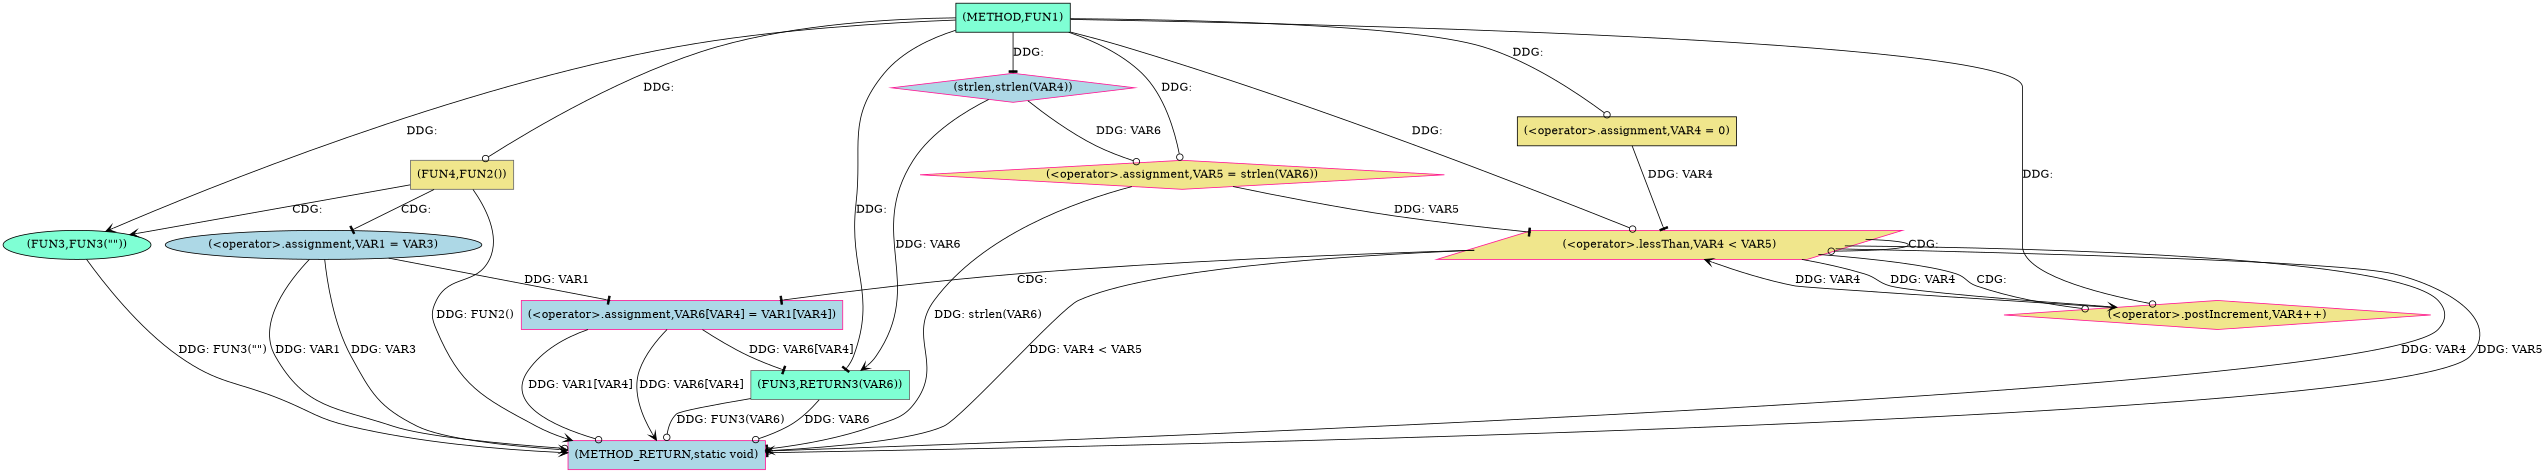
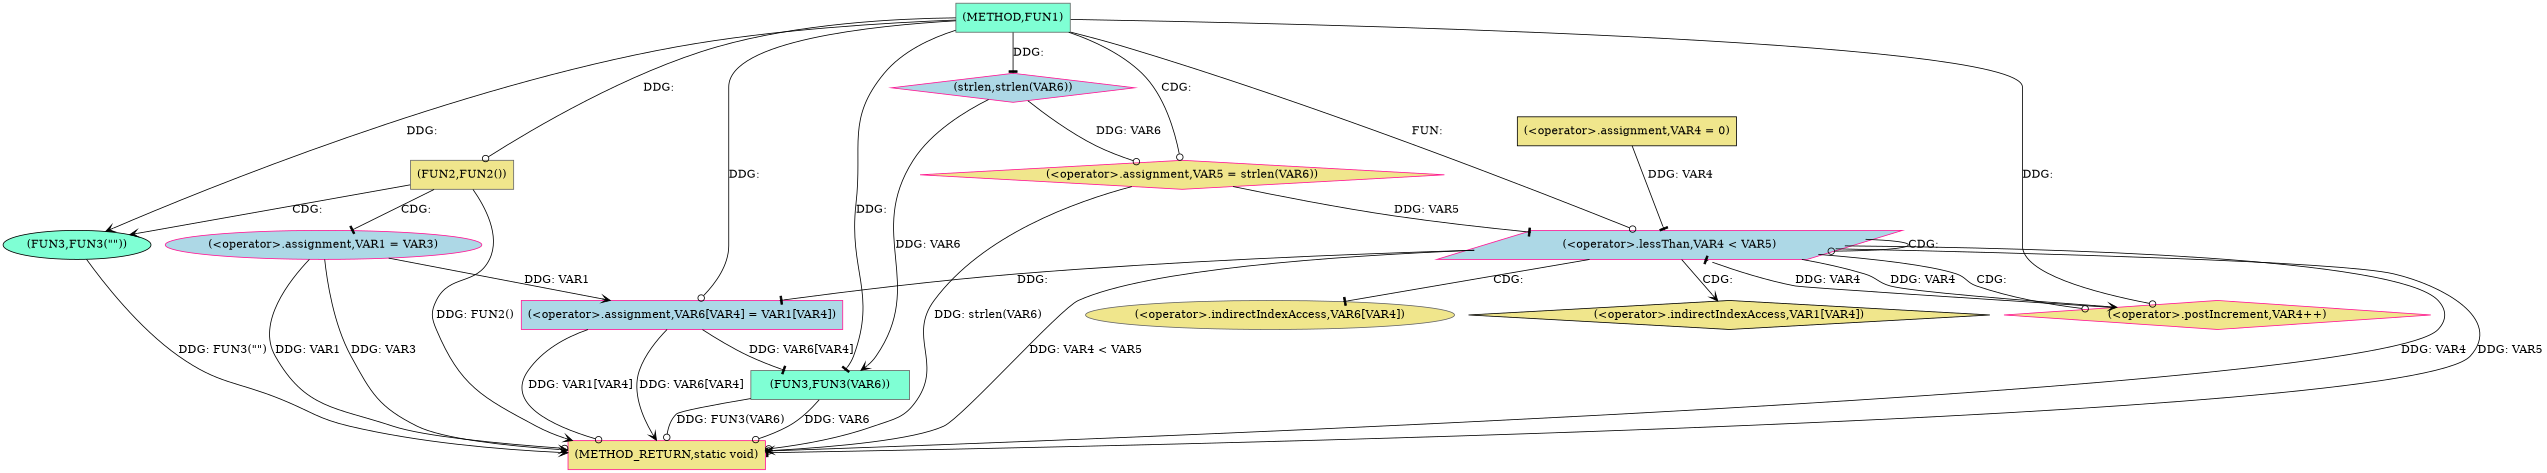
node "(METHOD,FUN1)": color black -> gray40
edge "(METHOD,FUN1)" -> "(<operator>.assignment,VAR4 = 0)": now "(METHOD,FUN1)" -> "(<operator>.assignment,VAR6[VAR4] = VAR1[VAR4])"
node "(strlen,strlen(VAR4))": label "(strlen,strlen(VAR4))" -> "(strlen,strlen(VAR6))"
edge "(METHOD,FUN1)" -> "(<operator>.assignment,VAR5 = strlen(VAR6))": label "DDG: " -> "CDG: "
edge "(METHOD,FUN1)" -> "(<operator>.lessThan,VAR4 < VAR5)": label "DDG: " -> "FUN: "
node "(FUN4,FUN2())": label "(FUN4,FUN2())" -> "(FUN2,FUN2())"
node "(<operator>.assignment,VAR1 = VAR3)": color black -> deeppink
node "(<operator>.lessThan,VAR4 < VAR5)": fillcolor khaki -> lightblue
edge "(<operator>.assignment,VAR1 = VAR3)" -> "(<operator>.assignment,VAR6[VAR4] = VAR1[VAR4])": arrowhead tee -> vee
edge "(<operator>.lessThan,VAR4 < VAR5)" -> "(<operator>.assignment,VAR6[VAR4] = VAR1[VAR4])": label "CDG: " -> "DDG: "
edge "(<operator>.postIncrement,VAR4++)" -> "(<operator>.lessThan,VAR4 < VAR5)": arrowhead vee -> tee
edge "(<operator>.assignment,VAR5 = strlen(VAR6))" -> "(METHOD_RETURN,static void)": arrowhead tee -> odot
node "(<operator>.indirectIndexAccess,VAR6[VAR4])": added
node "(<operator>.indirectIndexAccess,VAR1[VAR4])": added
node "(FUN3,RETURN3(VAR6))": label "(FUN3,RETURN3(VAR6))" -> "(FUN3,FUN3(VAR6))"
node "(METHOD_RETURN,static void)": fillcolor lightblue -> khaki
